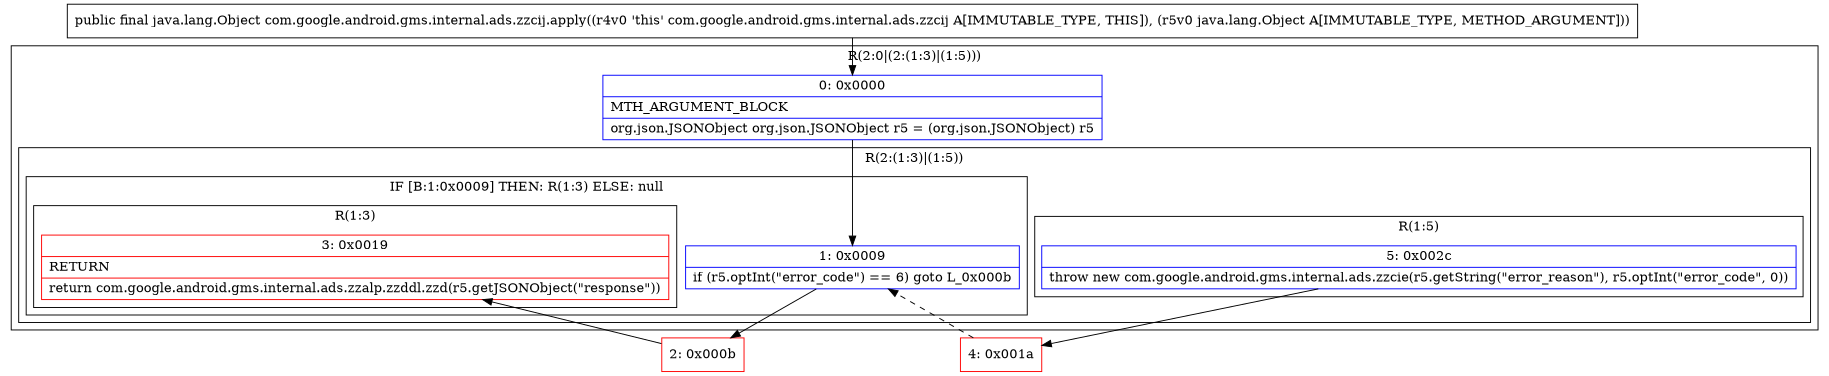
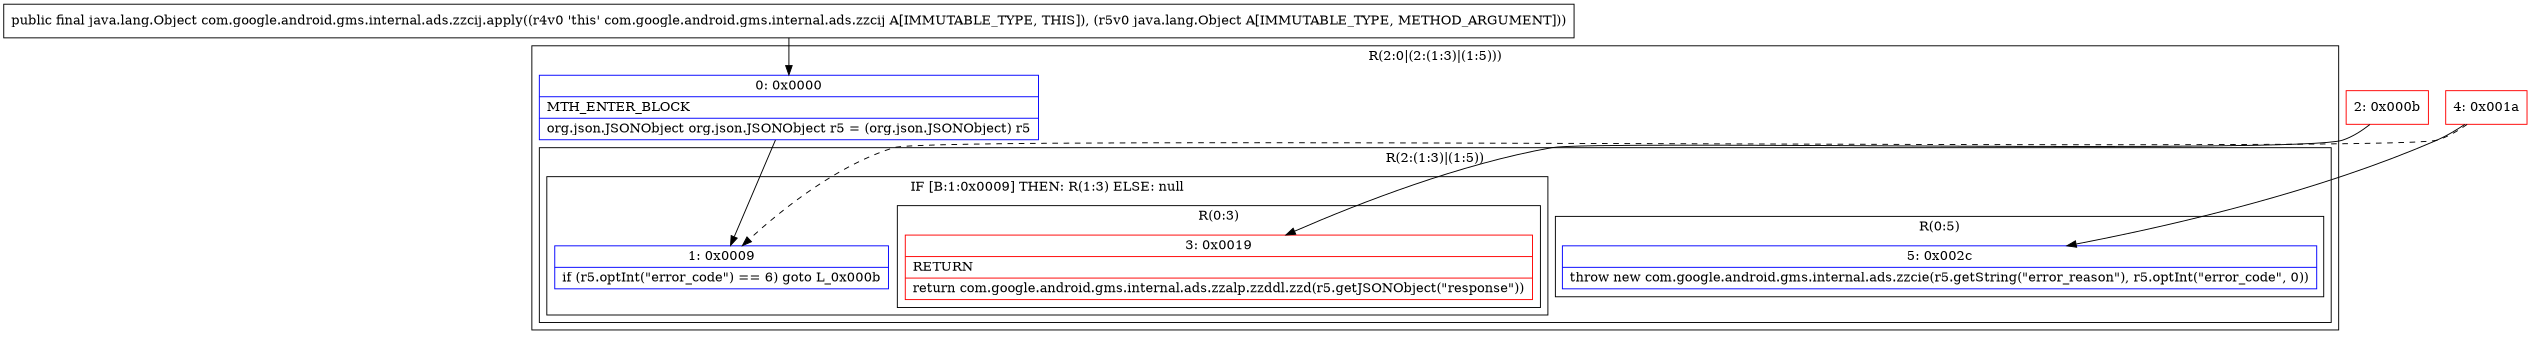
node "0: 0x0000": text "MTH_ARGUMENT_BLOCK" -> "MTH_ENTER_BLOCK"
cluster "R(1:3)": label "R(1:3)" -> "R(0:3)"
cluster "R(1:5)": label "R(1:5)" -> "R(0:5)"
edge "1: 0x0009" -> "2: 0x000b": removed
edge "5: 0x002c" -> "4: 0x001a": reversed
